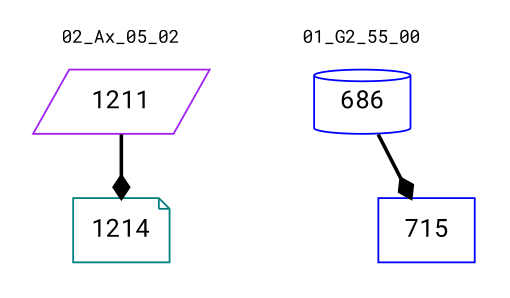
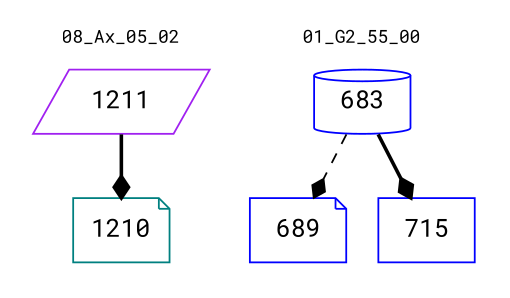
cluster "02_Ax_05_02": label "02_Ax_05_02" -> "08_Ax_05_02"
node "686": label "686" -> "683"
node "1214": label "1214" -> "1210"
node "689": added
